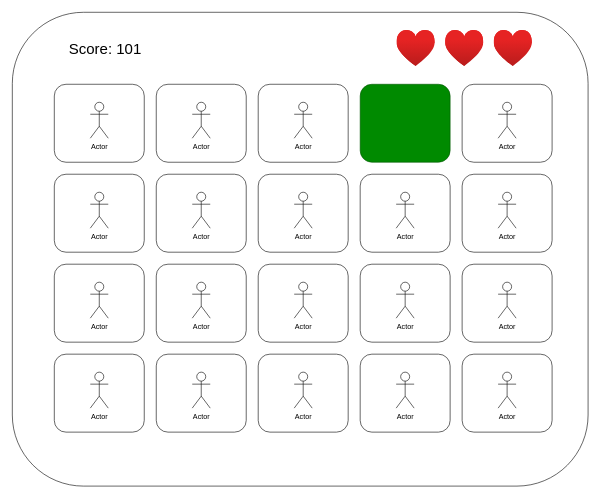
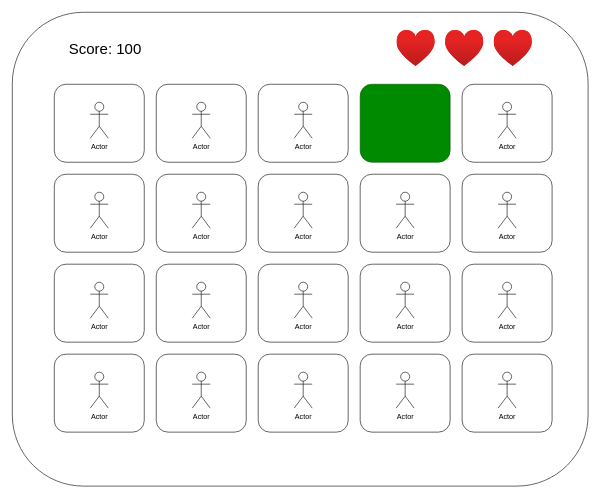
node "Score: 101": label "Score: 101" -> "Score: 100"
